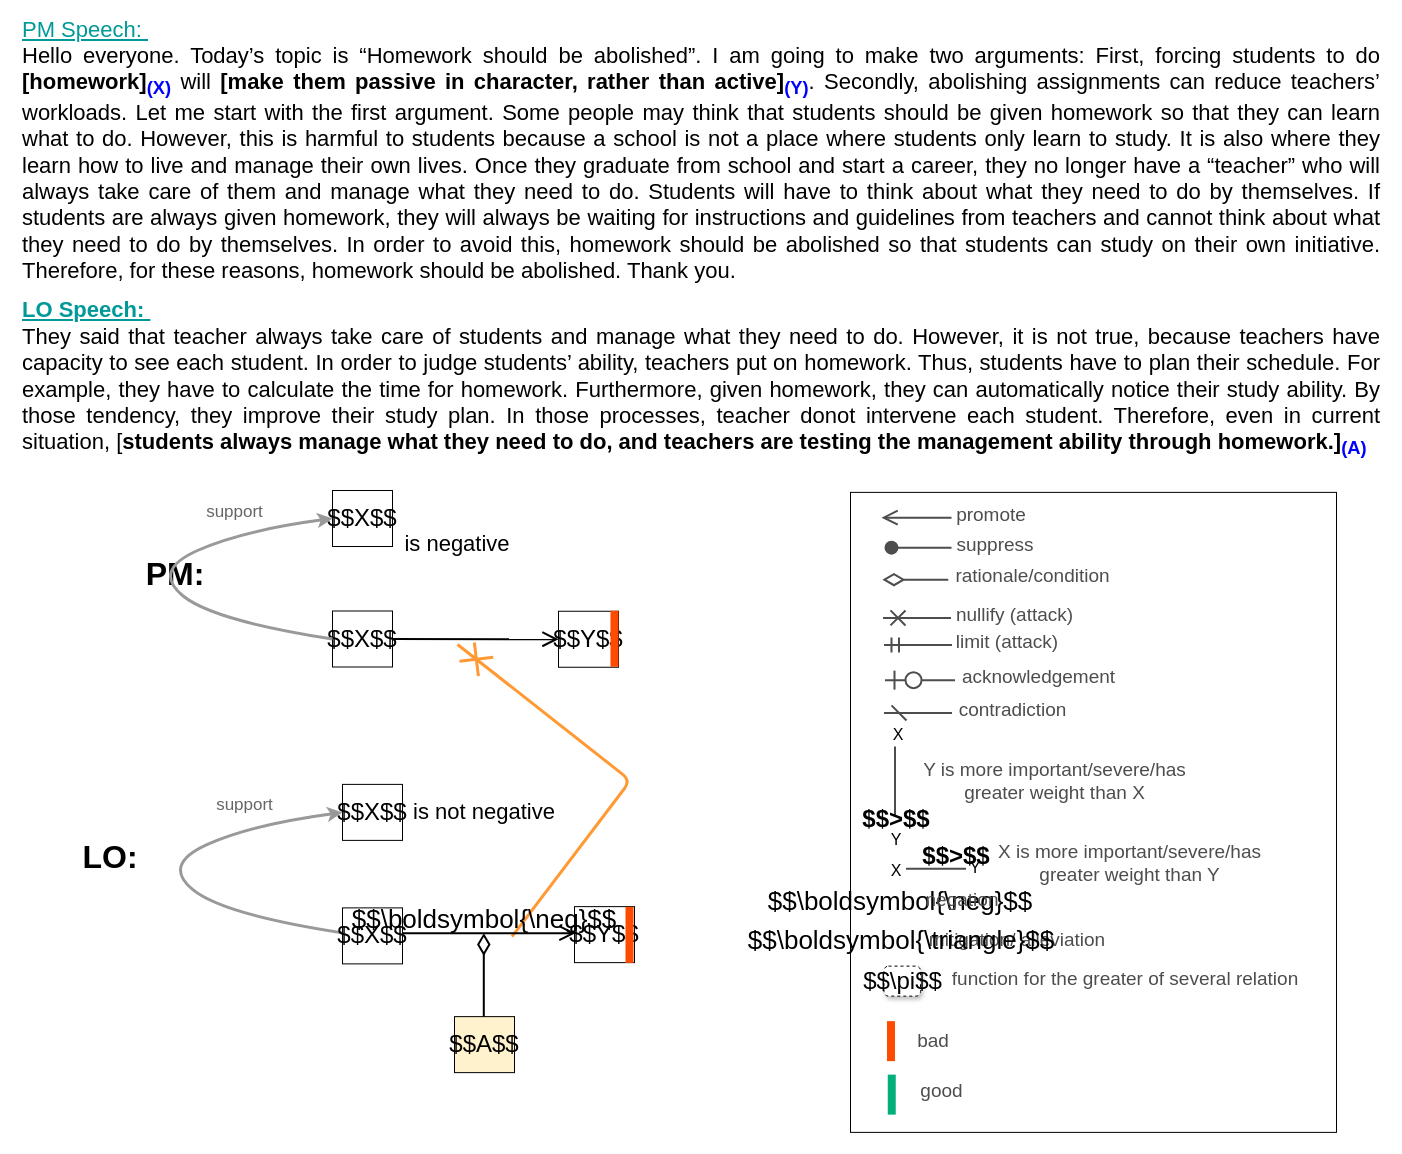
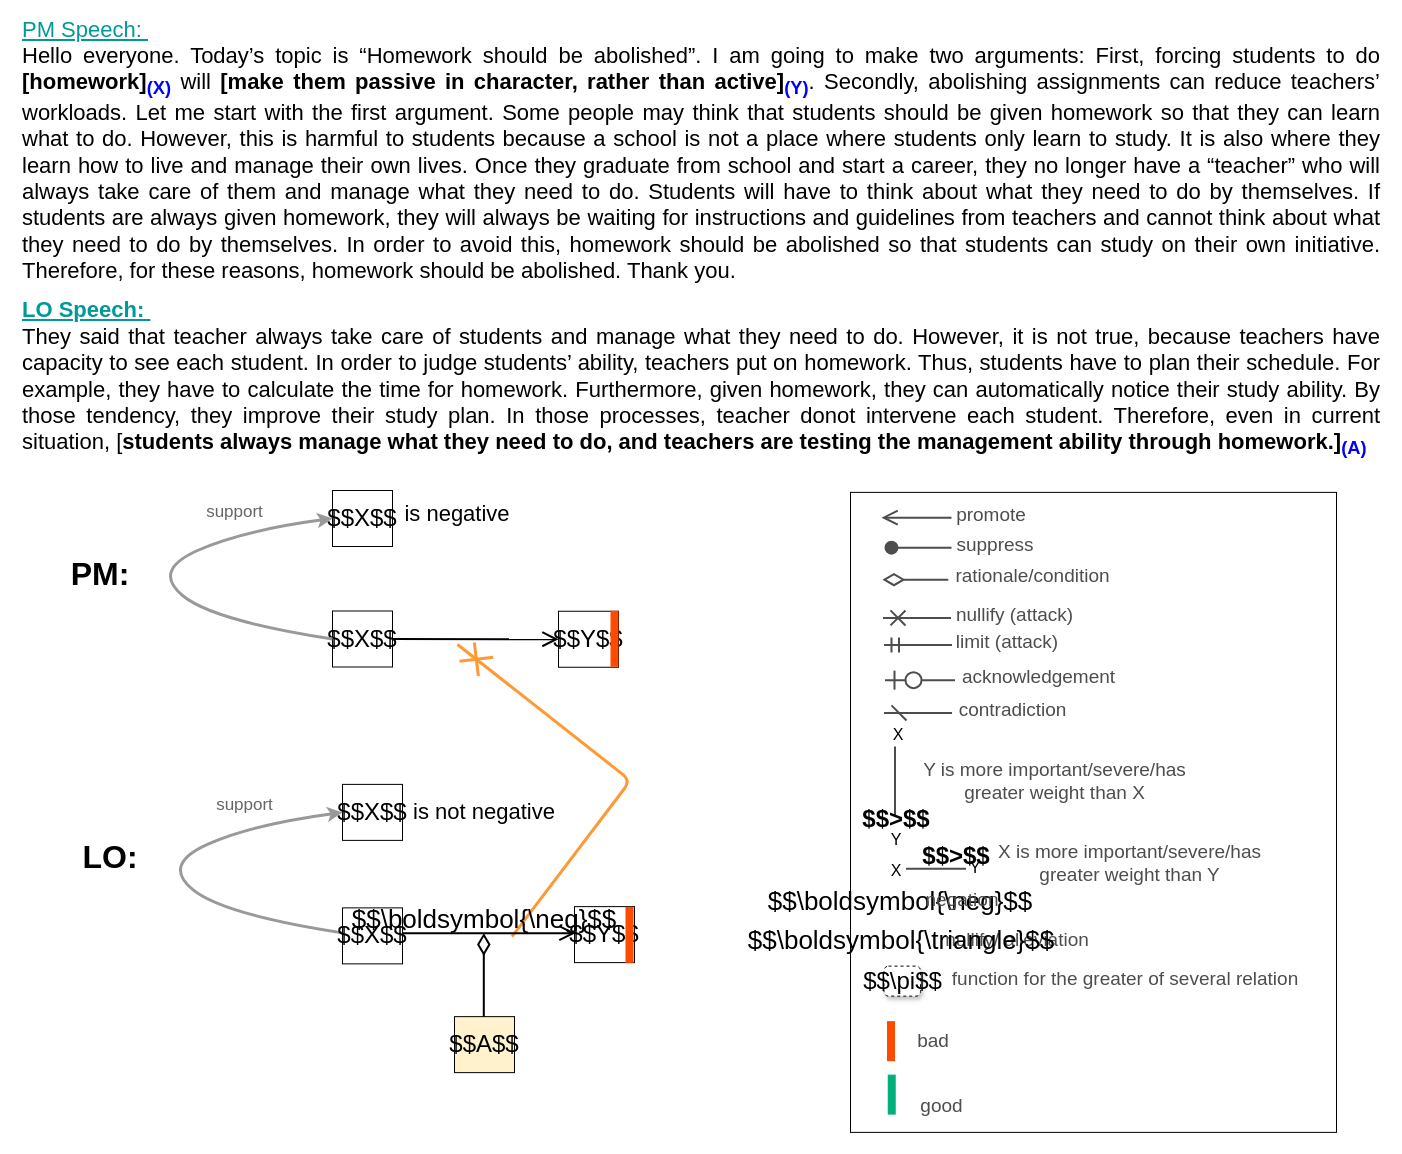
node "is negative": moved (458, 545) -> (458, 515)
node "PM:": moved (176, 575) -> (101, 575)
node "mitigation/ alleviation": label "mitigation/ alleviation" -> "nullify/ alleviation"
node "good": moved (942, 1092) -> (942, 1107)
